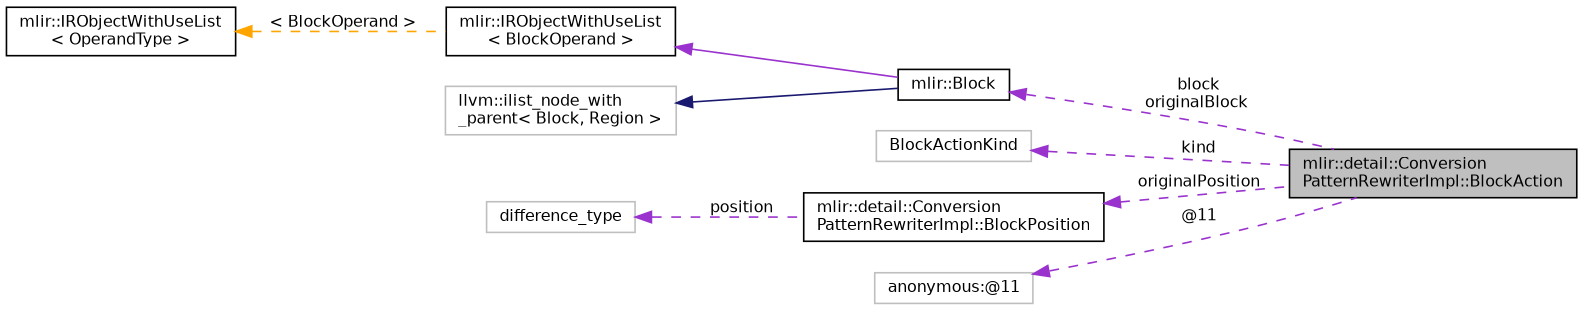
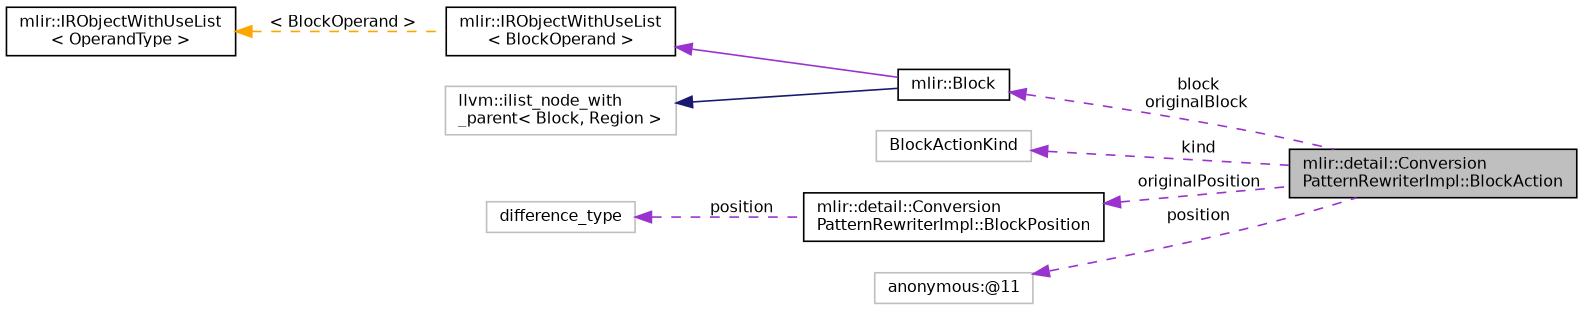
edge "mlir::detail::Conversion PatternRewriterImpl::BlockAction" -> "anonymous:@11": label " @11" -> " position"
